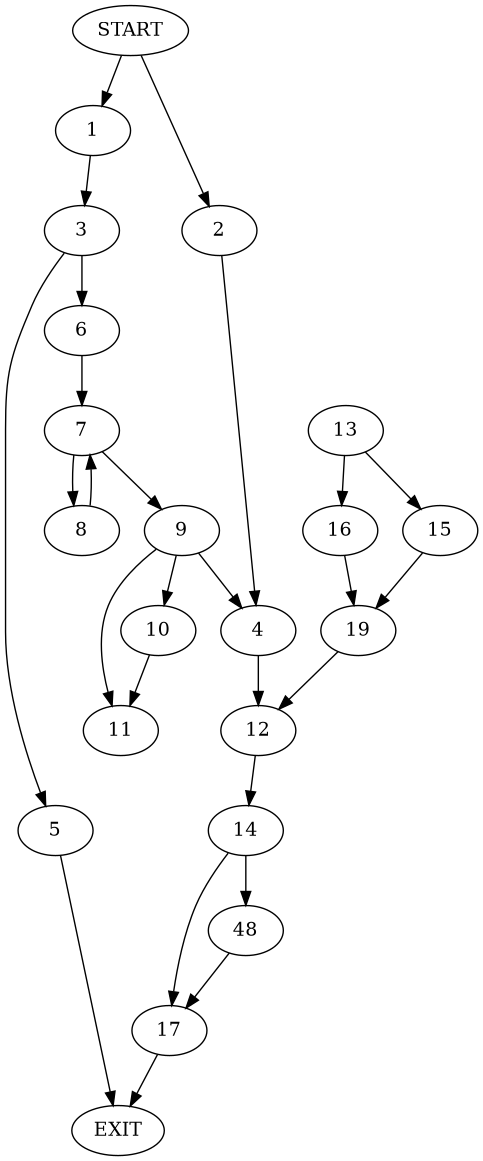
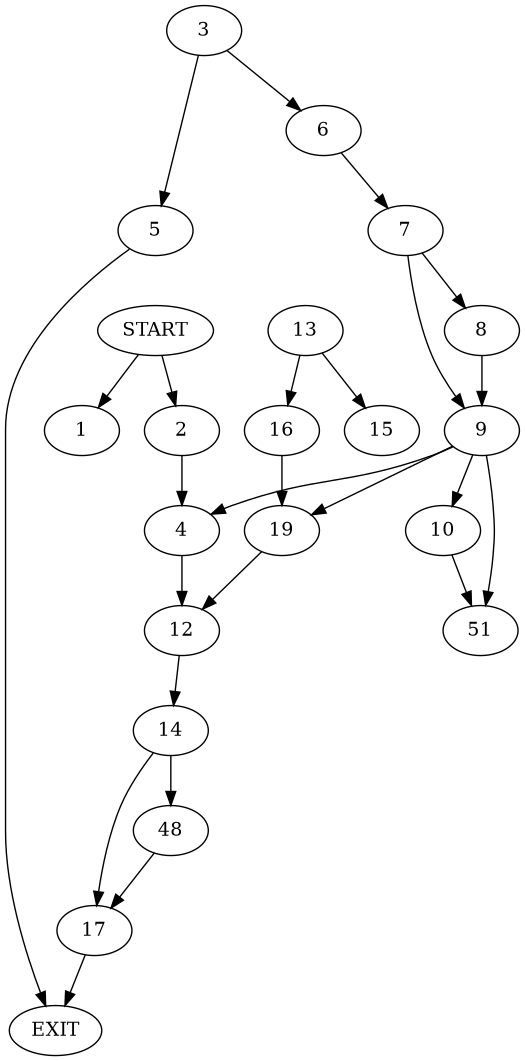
edge "1" -> "3": removed
edge "8" -> "7": now "8" -> "9"
edge "15" -> "19": now "9" -> "19"
node "11": label "11" -> "51"
